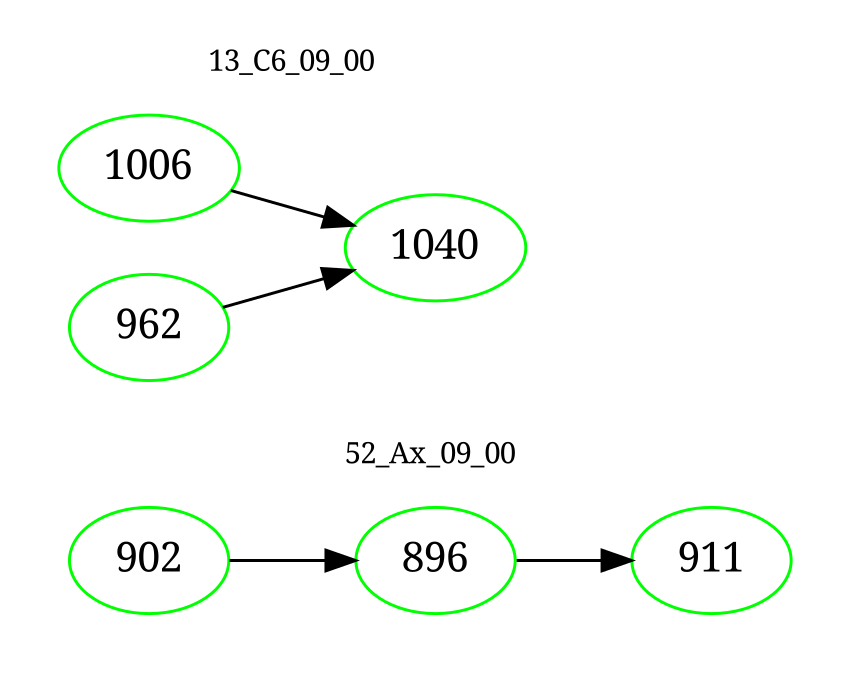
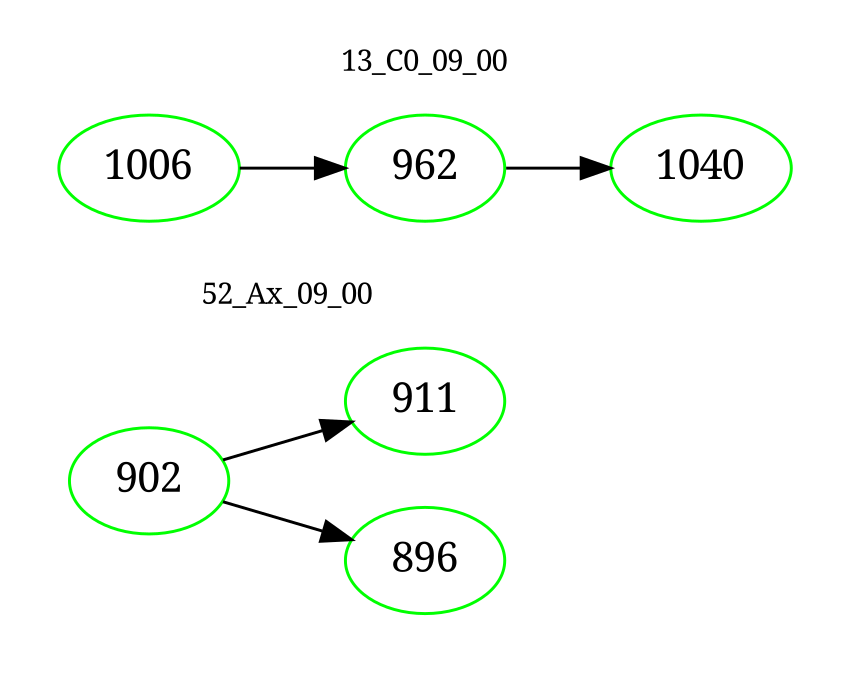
cluster "13_C6_09_00": label "13_C6_09_00" -> "13_C0_09_00"
edge "1006" -> "1040": now "1006" -> "962"
edge "896" -> "911": now "902" -> "911"
